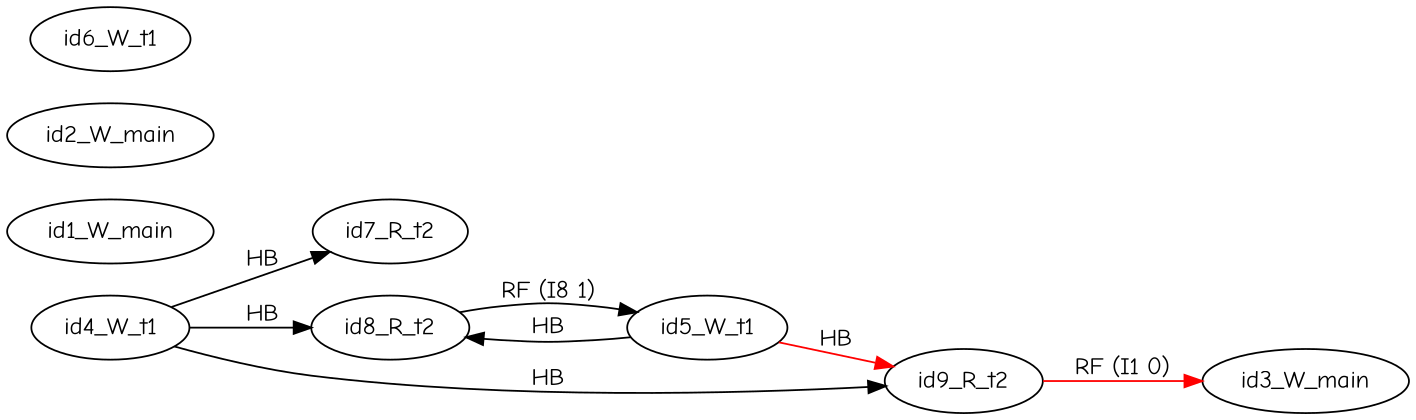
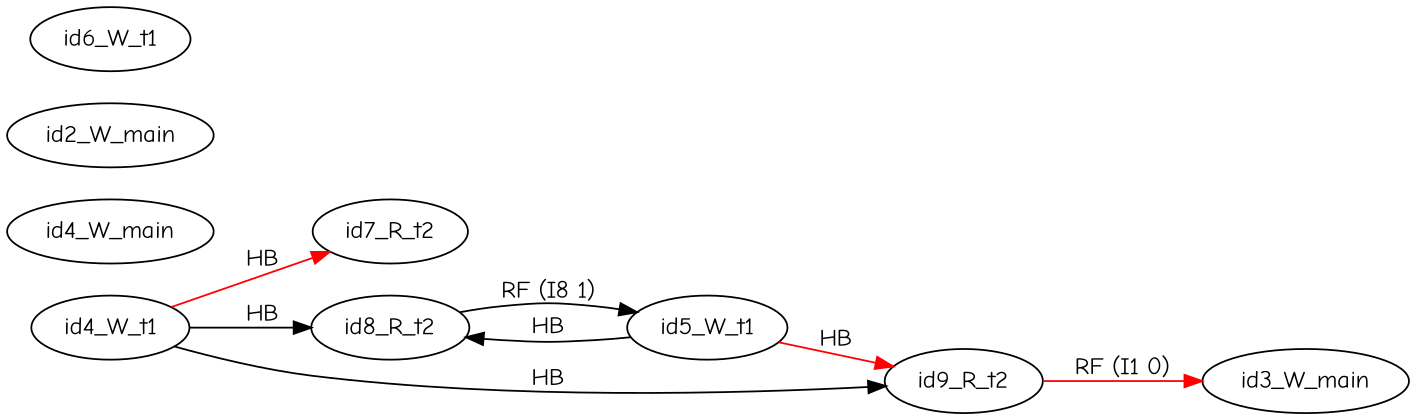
node "id1_W_main": label "id1_W_main" -> "id4_W_main"
edge "id4_W_t1" -> "id7_R_t2": color black -> red
